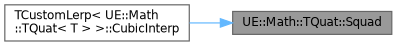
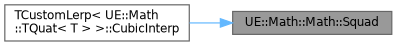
node "UE::Math::TQuat::Squad": label "UE::Math::TQuat::Squad" -> "UE::Math::Math::Squad"
